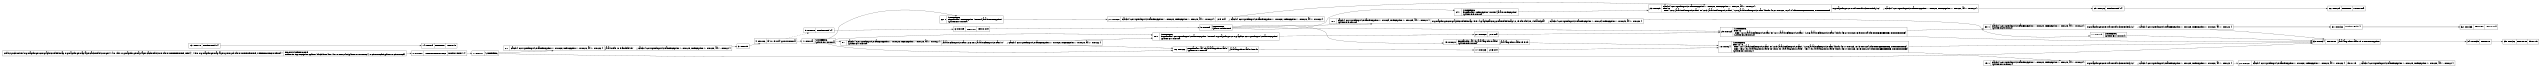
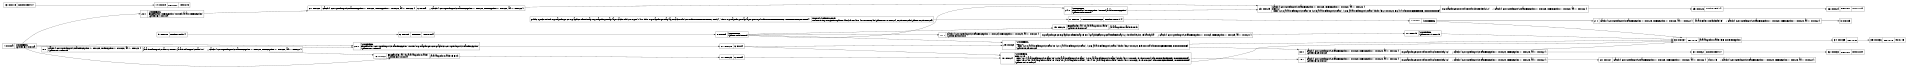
node "4: 0x0006": removed
edge "15: 0x0020" -> "18: 0x0024": now "27: 0x002e" -> "18: 0x0024"
